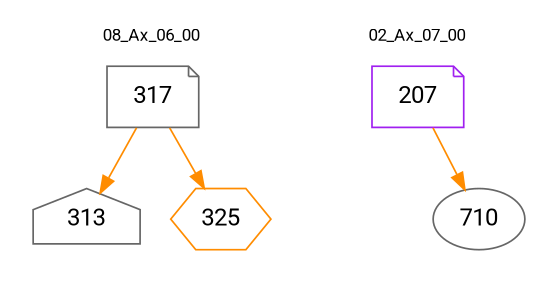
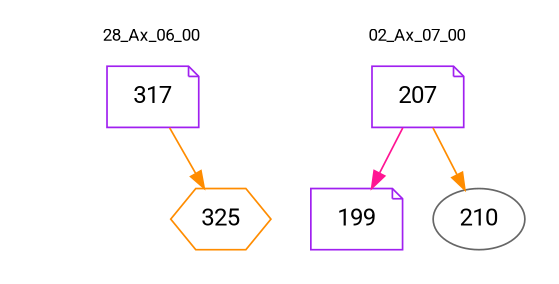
cluster "08_Ax_06_00": label "08_Ax_06_00" -> "28_Ax_06_00"
node "317": color gray40 -> purple
node "313": removed
node "199": added
node "710": label "710" -> "210"
